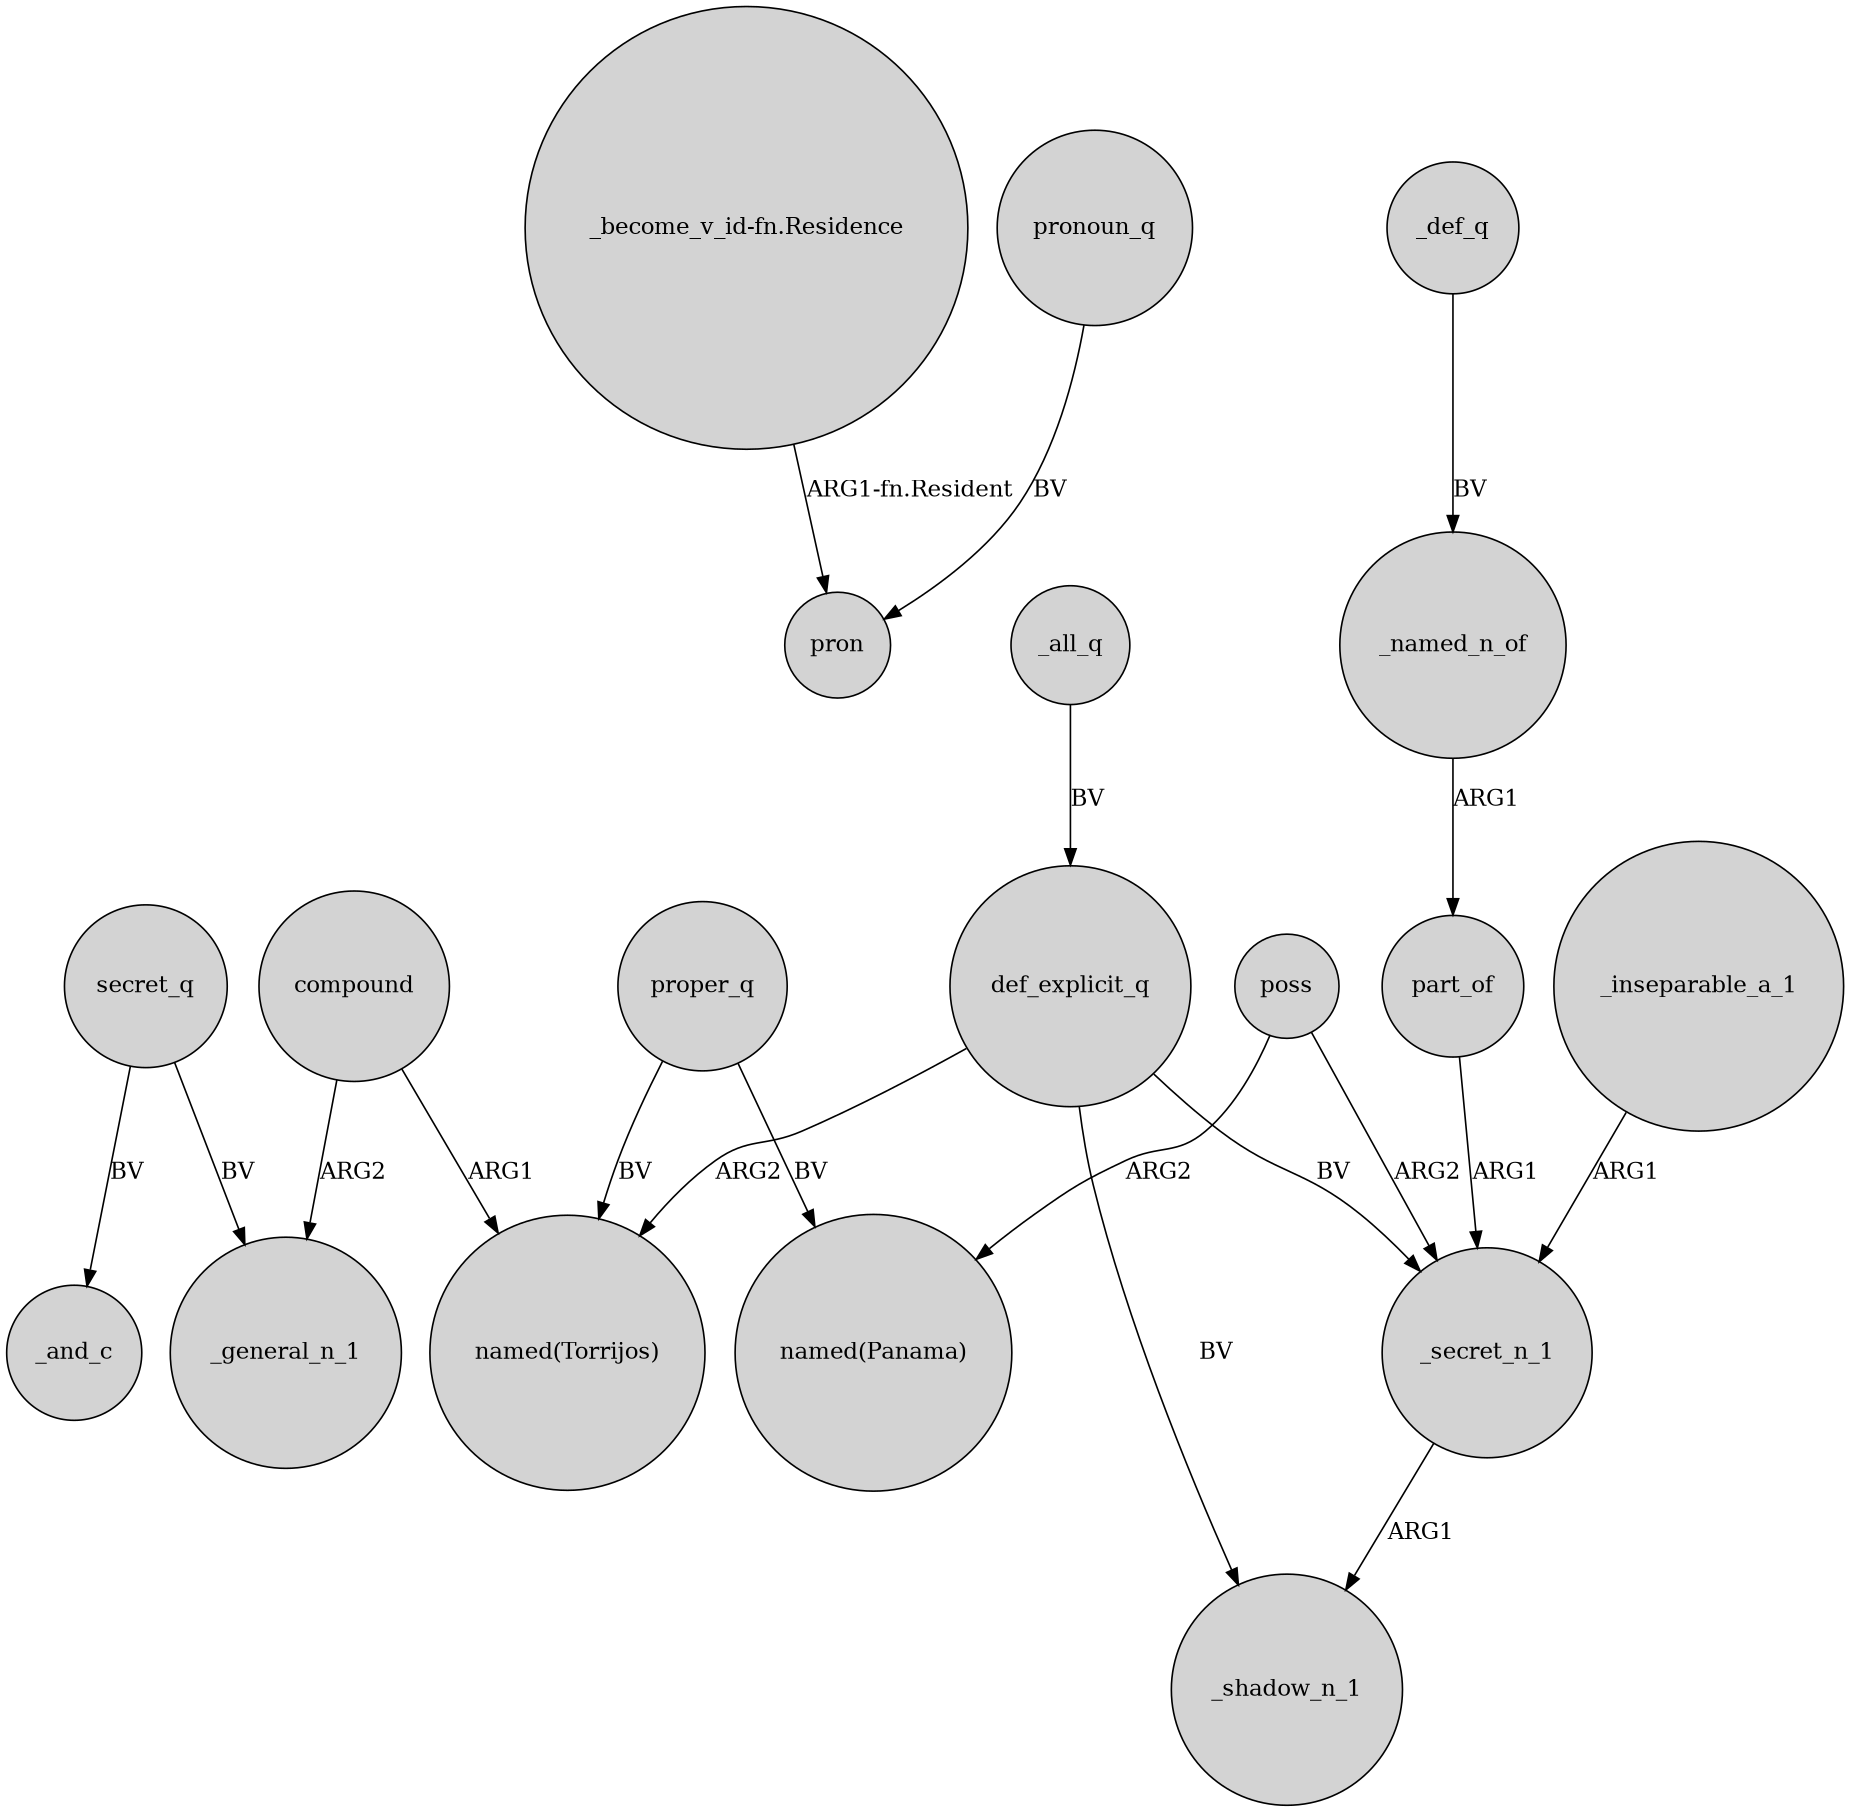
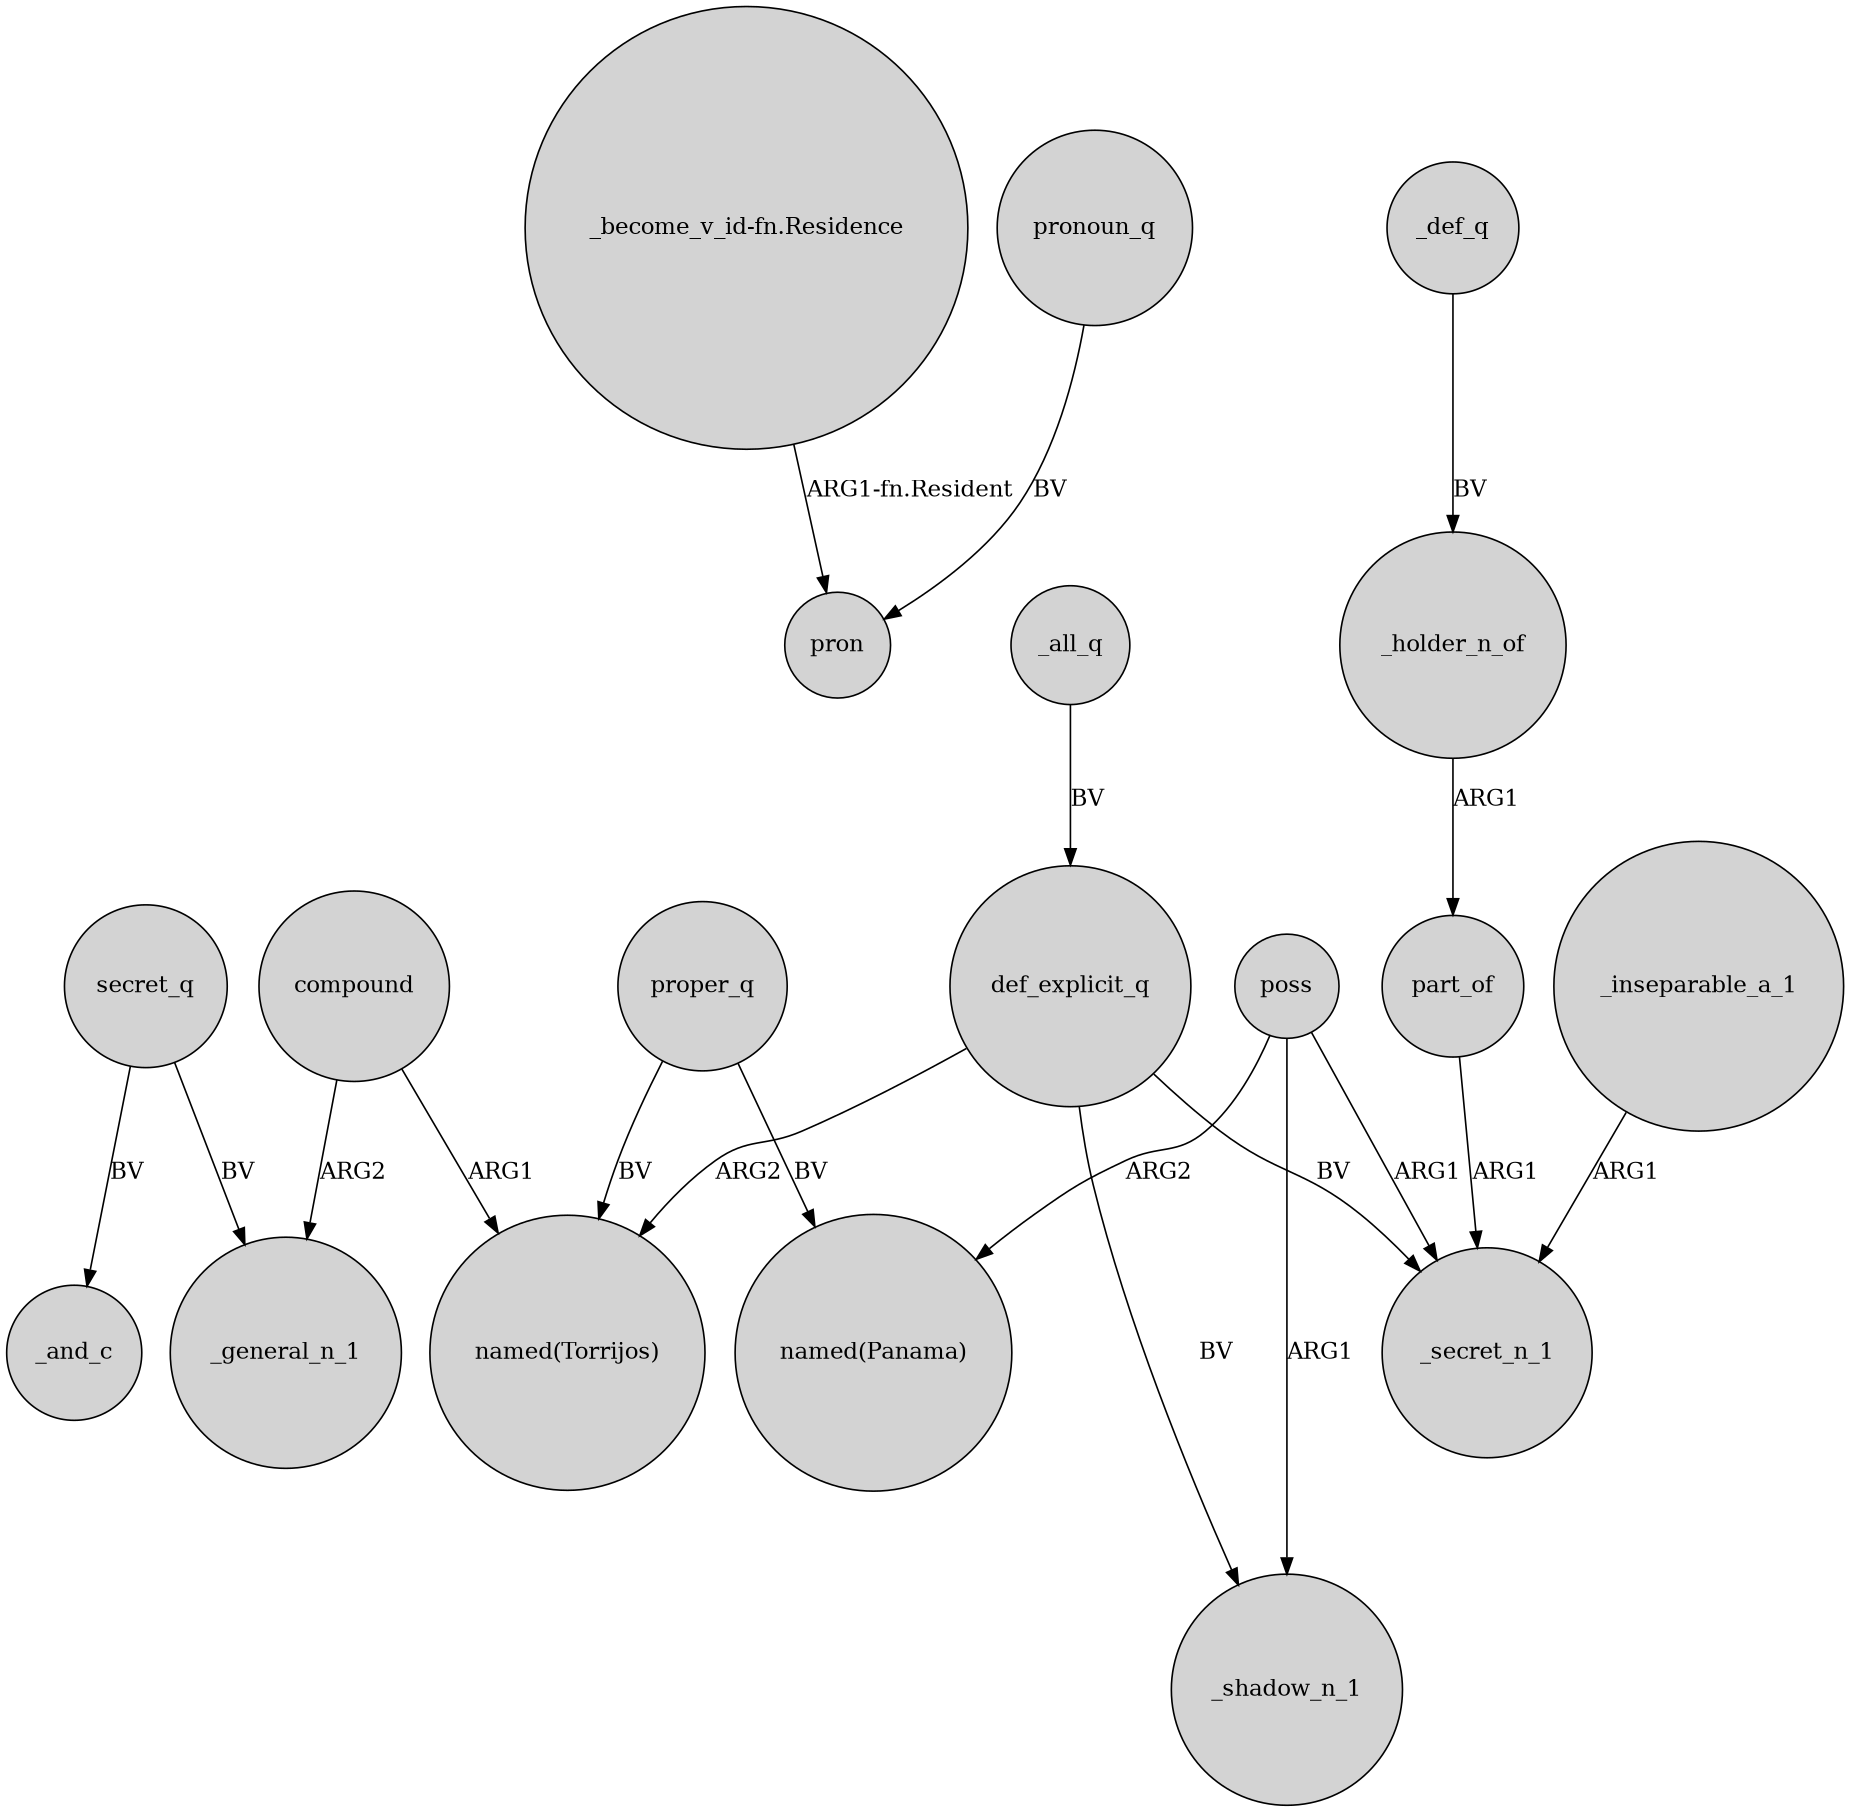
node "_named_n_of": label "_named_n_of" -> "_holder_n_of"
edge "poss" -> "_secret_n_1": label "ARG2" -> "ARG1"
edge "_secret_n_1" -> "_shadow_n_1": now "poss" -> "_shadow_n_1"
